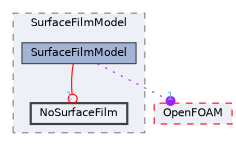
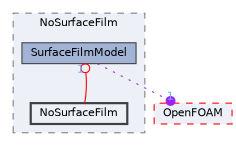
cluster "SurfaceFilmModel": label "SurfaceFilmModel" -> "NoSurfaceFilm"
edge "SurfaceFilmModel" -> "NoSurfaceFilm": reversed
